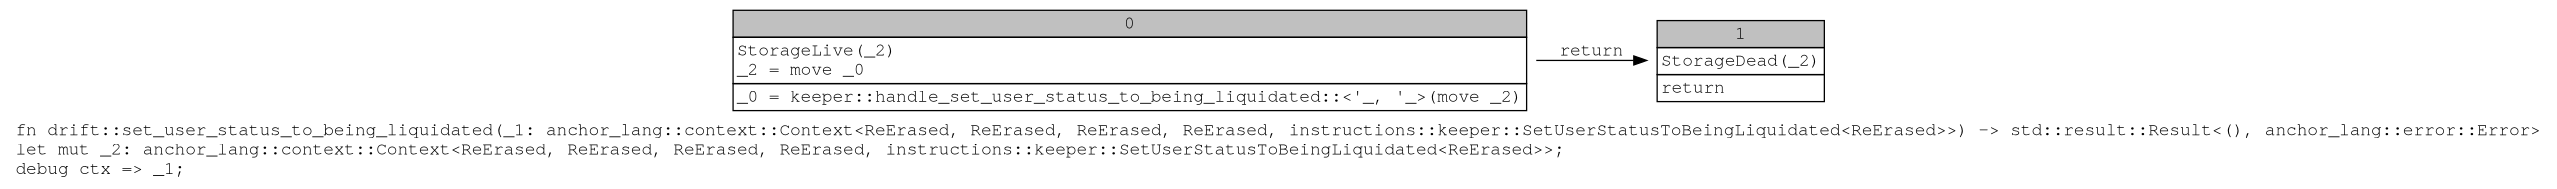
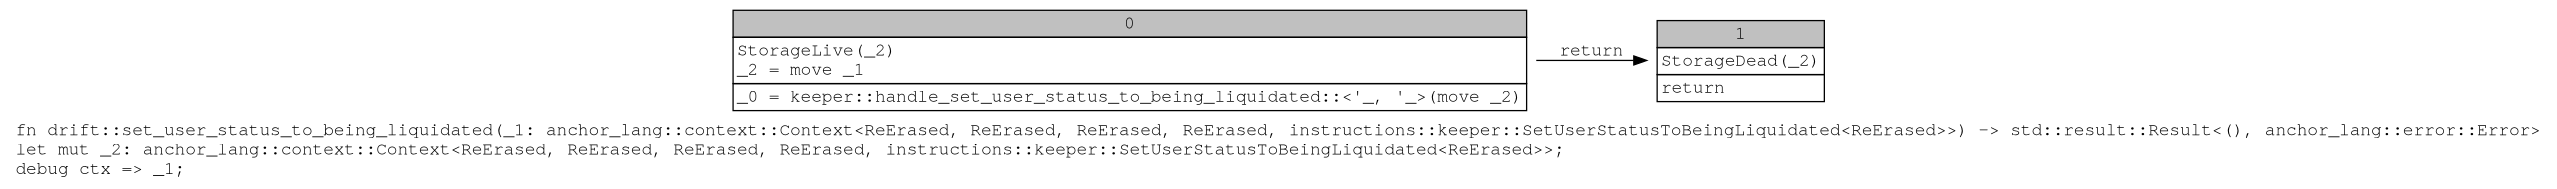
node "0": text "_2 = move _0" -> "_2 = move _1"
